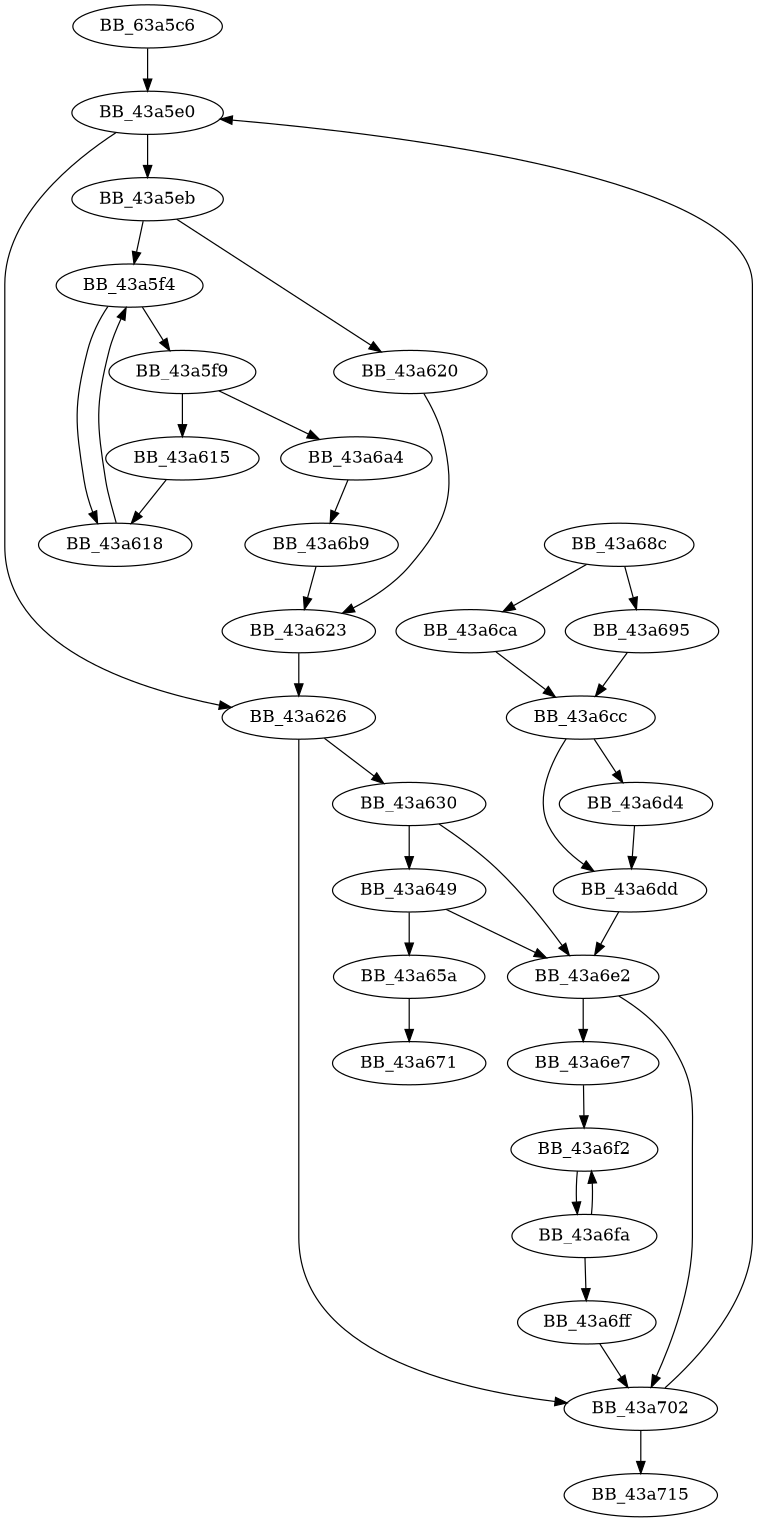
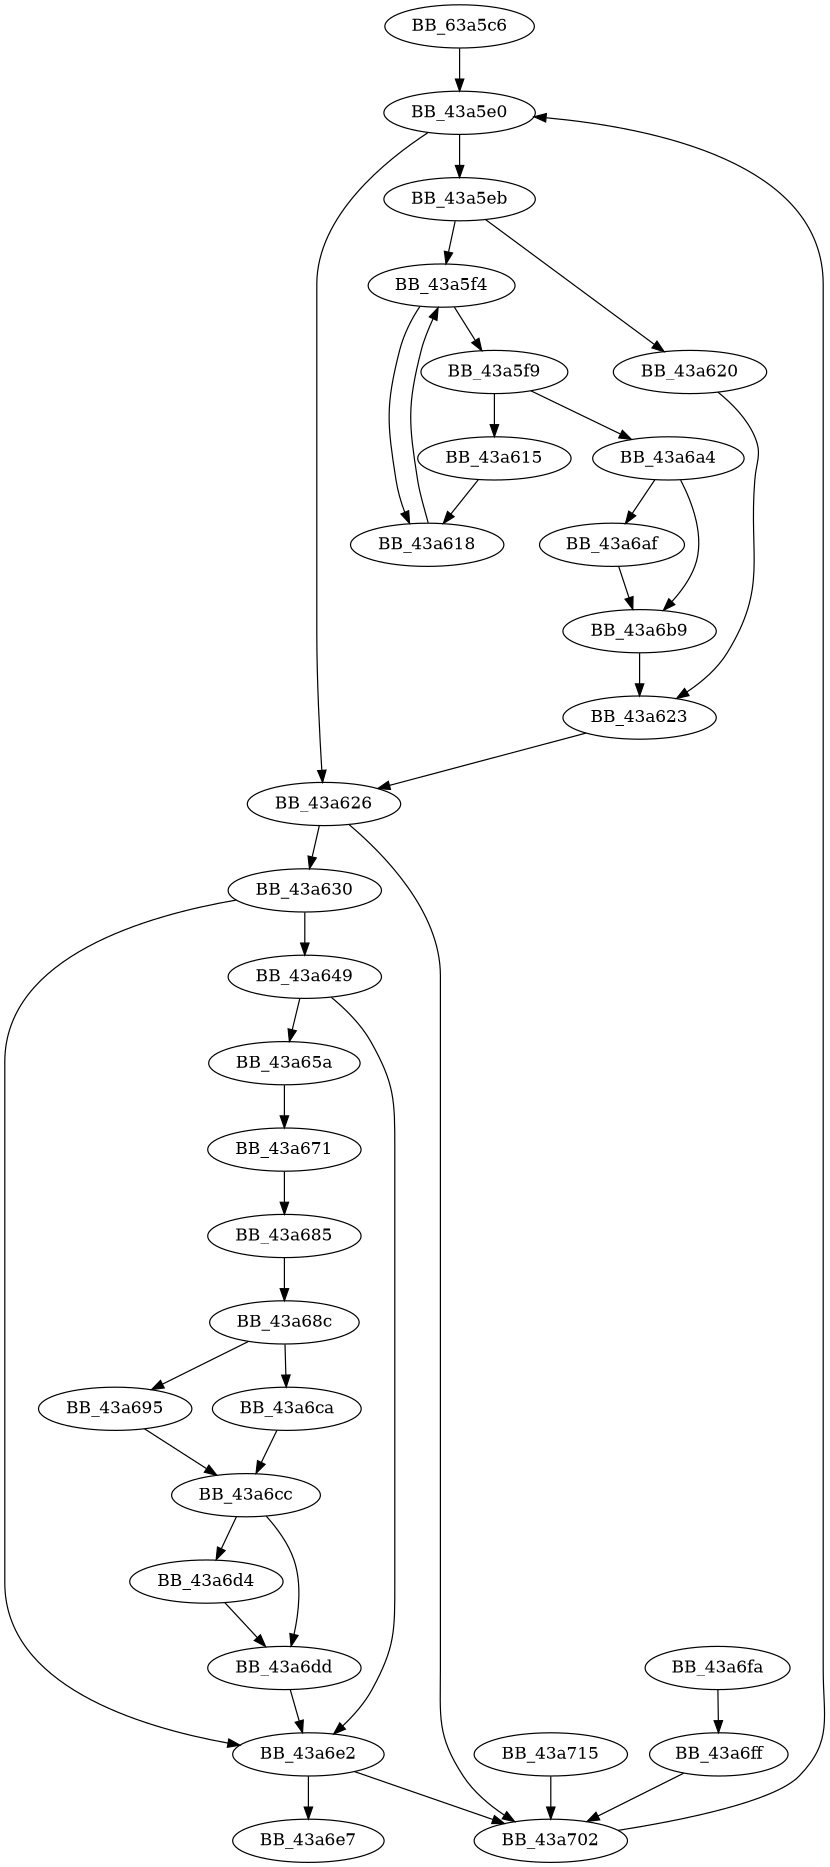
node "BB_43a6af": added
node "BB_43a6f2": removed
node "BB_43a685": added
edge "BB_43a702" -> "BB_43a715": reversed
